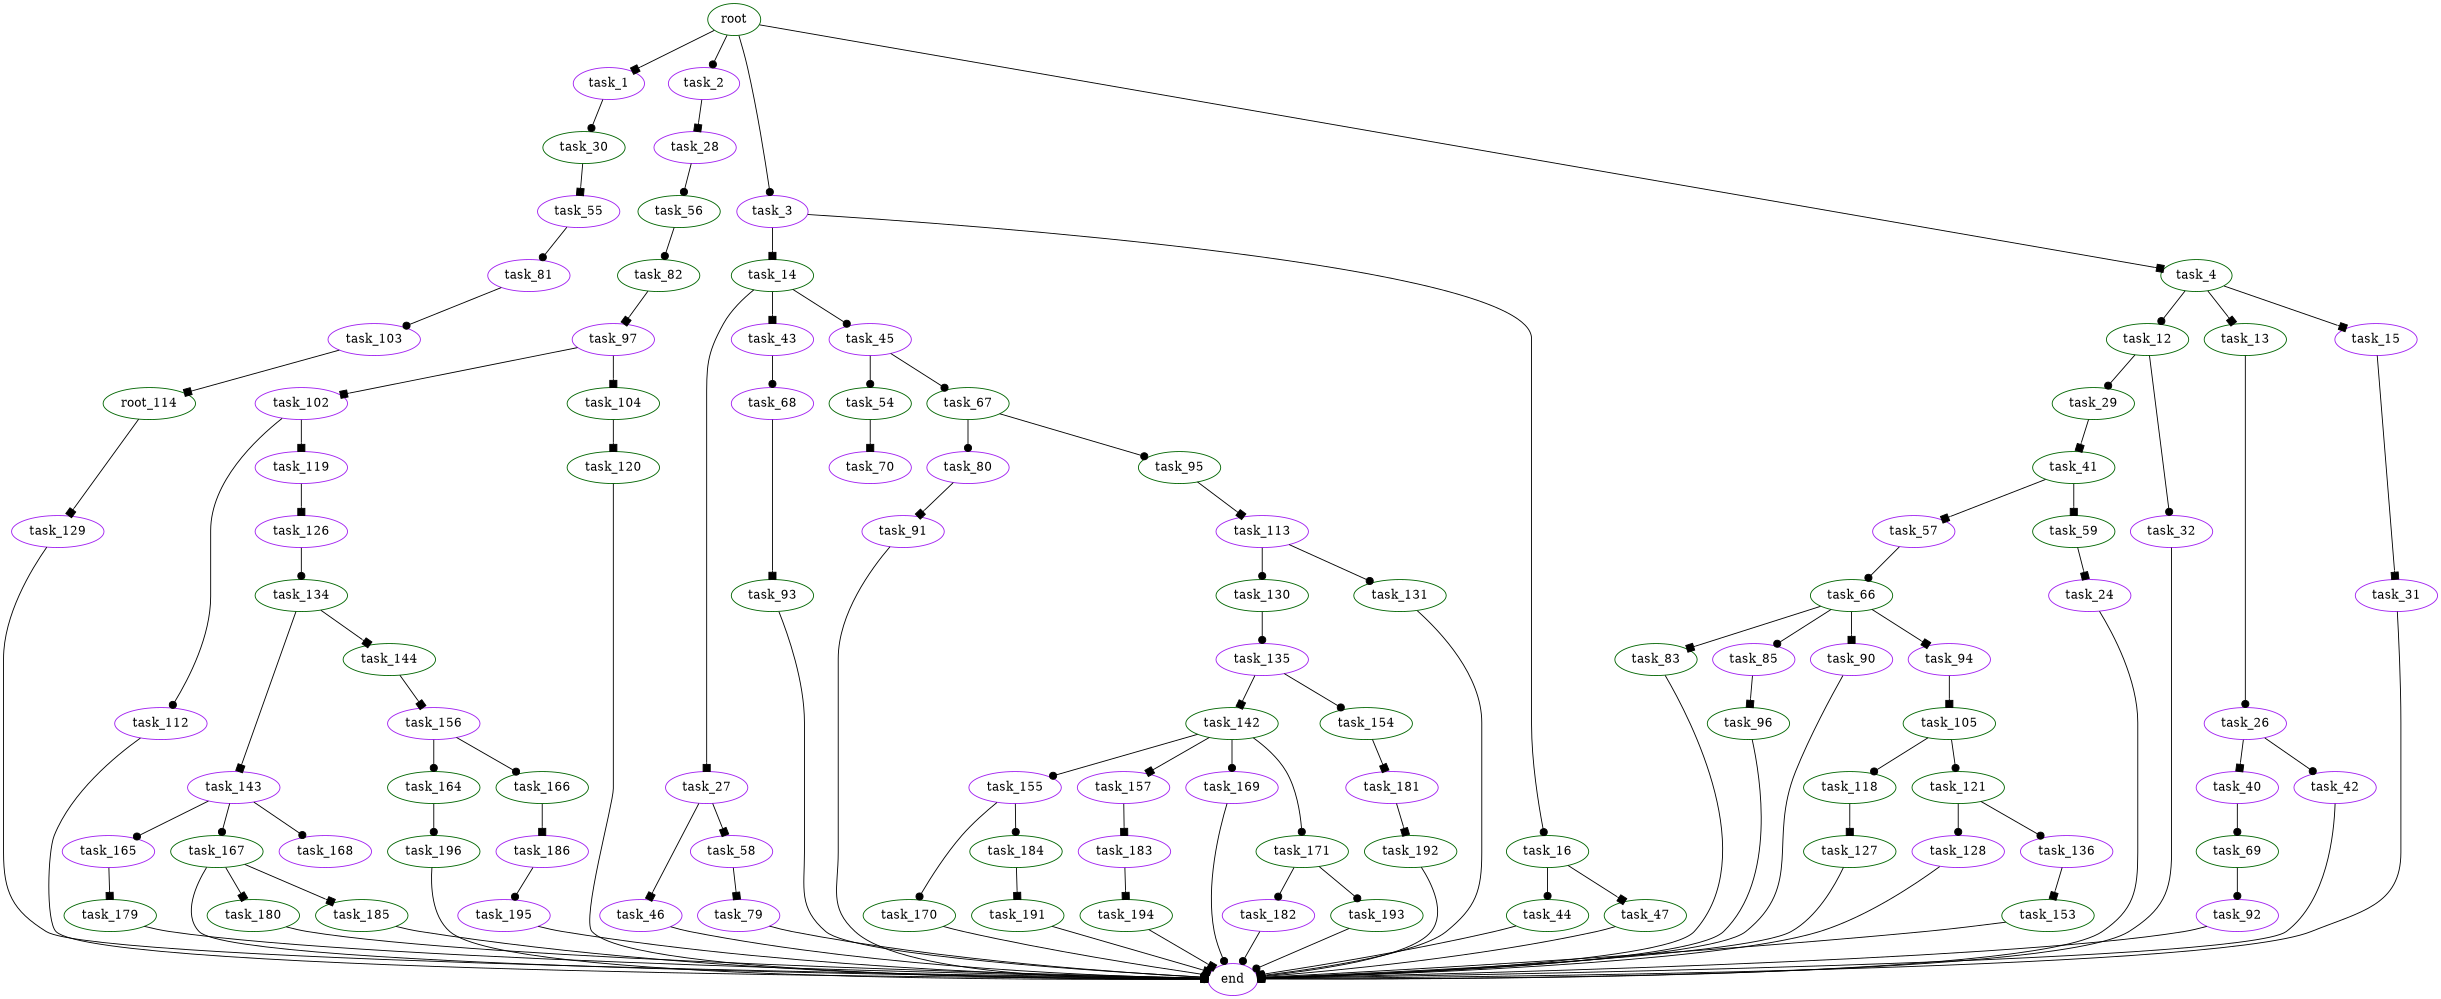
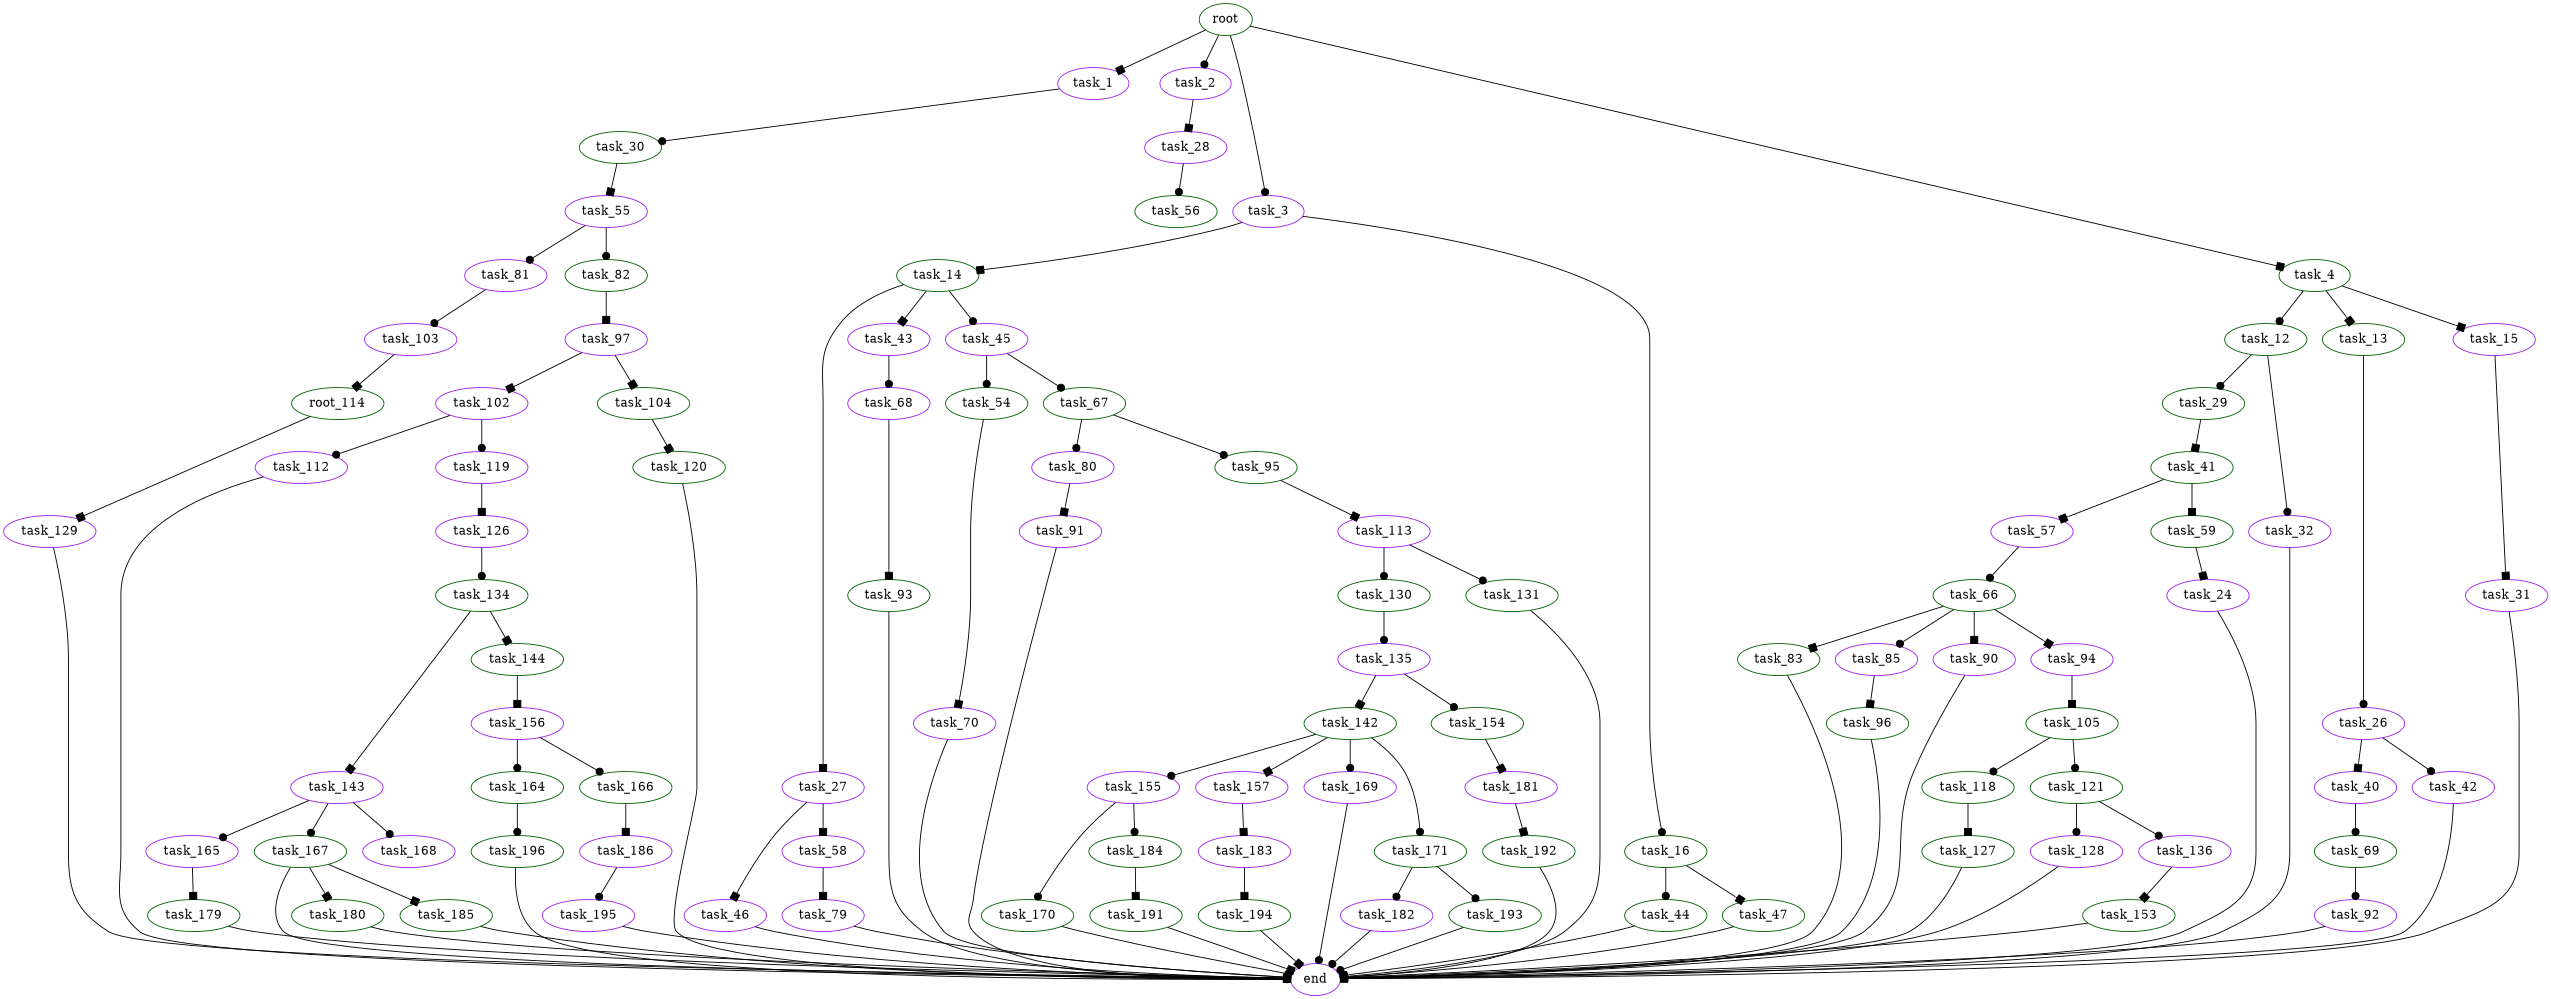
edge "task_56" -> "task_82": now "task_55" -> "task_82"
edge "task_102" -> "task_119": arrowhead box -> dot
edge "task_70" -> "end": added
